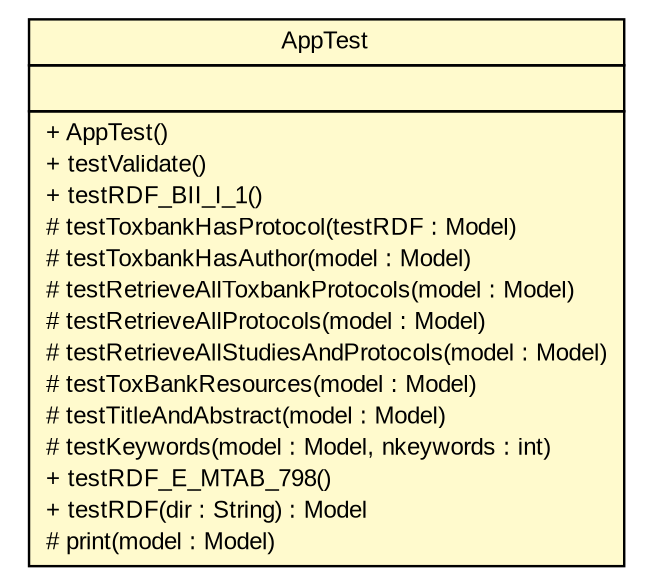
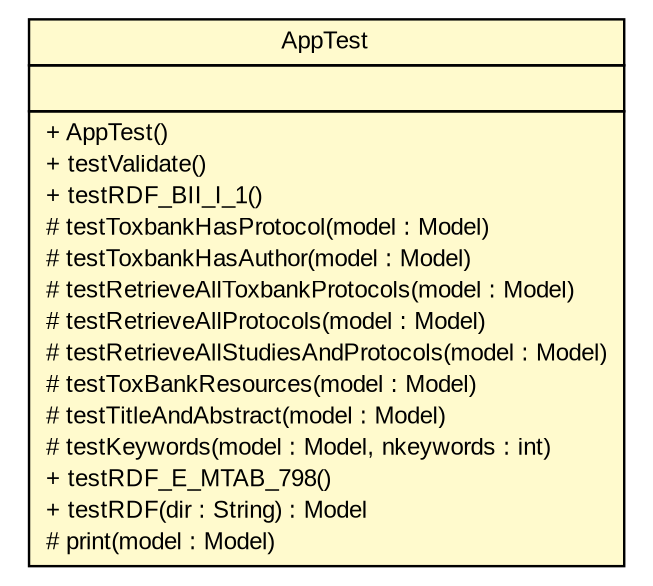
node "AppTest": text "# testToxbankHasProtocol(testRDF : Model)" -> "# testToxbankHasProtocol(model : Model)"
